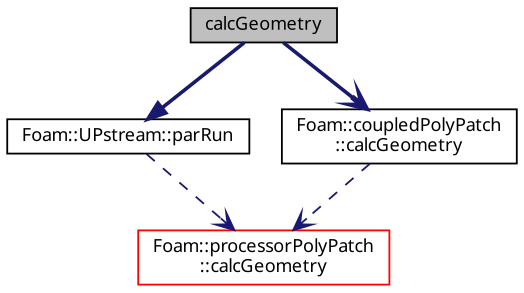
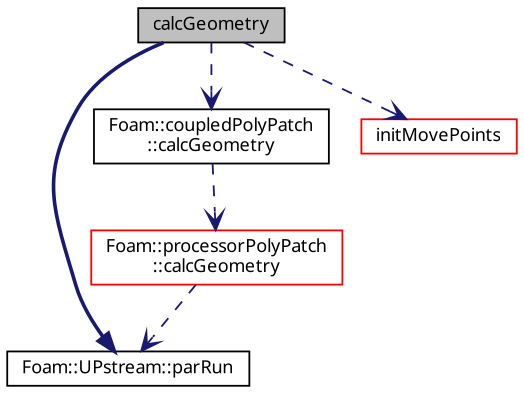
edge "calcGeometry" -> "Foam::coupledPolyPatch ::calcGeometry": style bold -> dashed
node "initMovePoints": added
edge "Foam::UPstream::parRun" -> "Foam::processorPolyPatch ::calcGeometry": reversed
